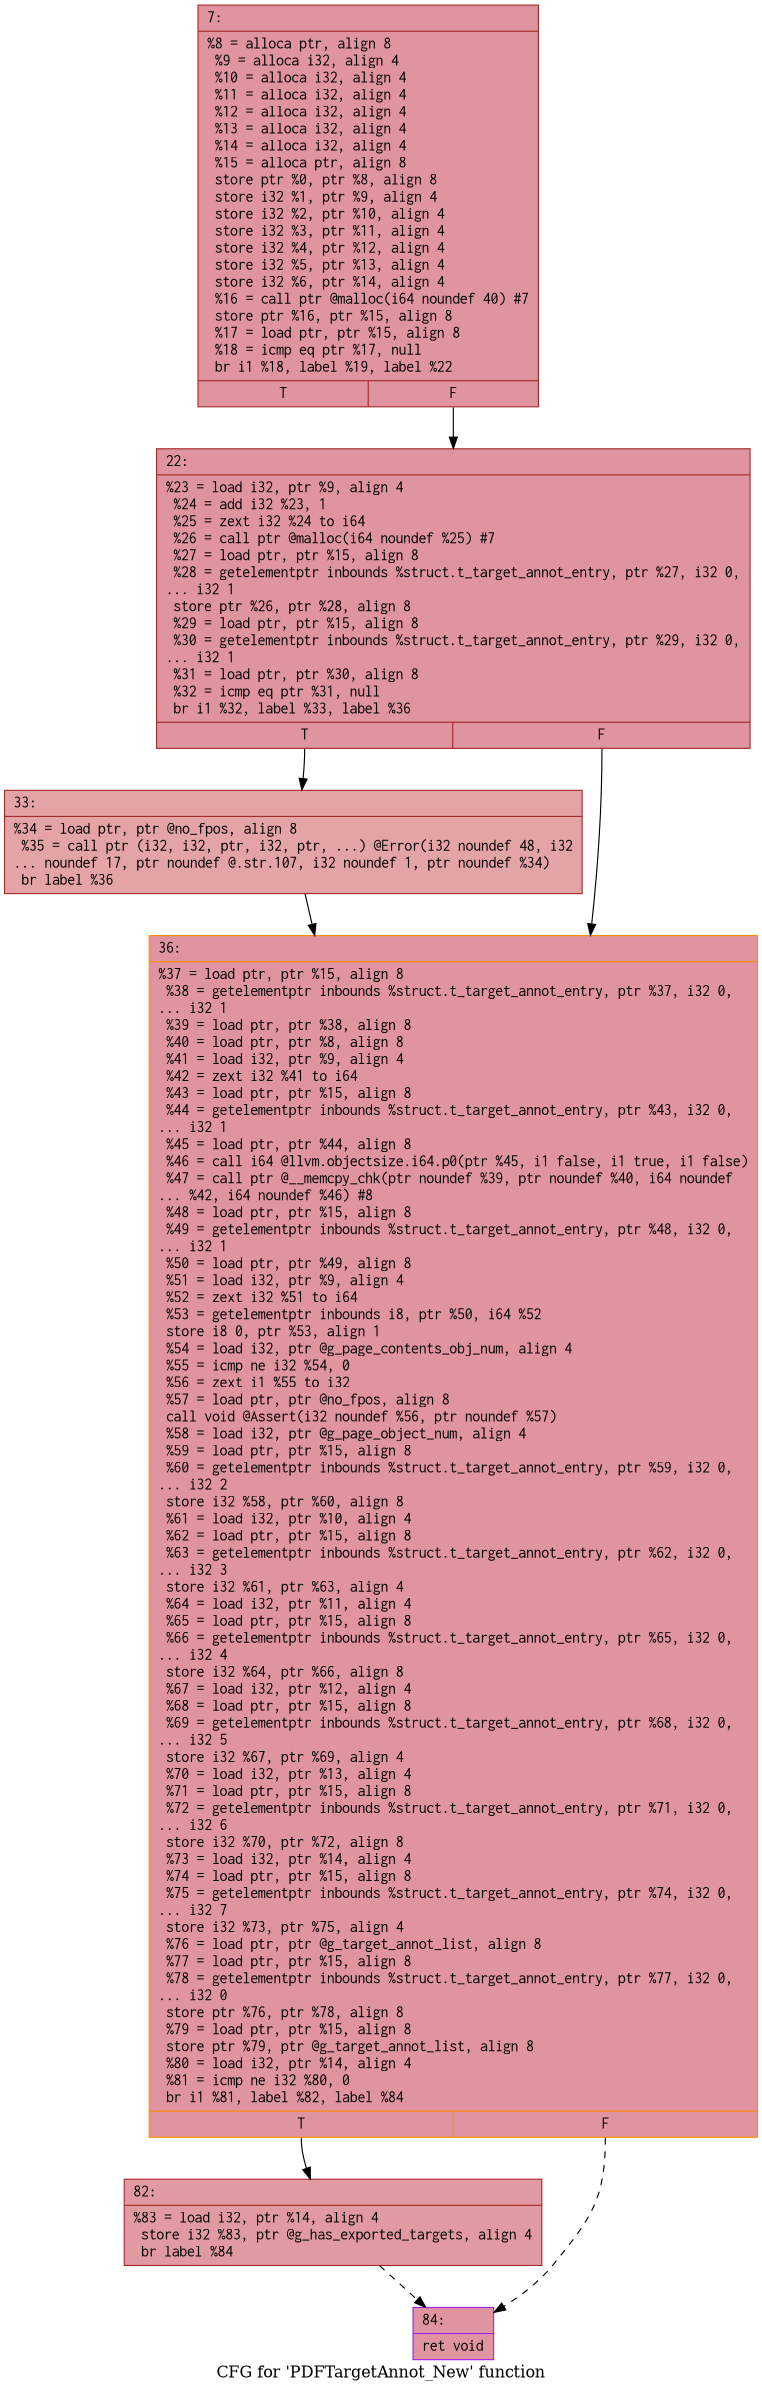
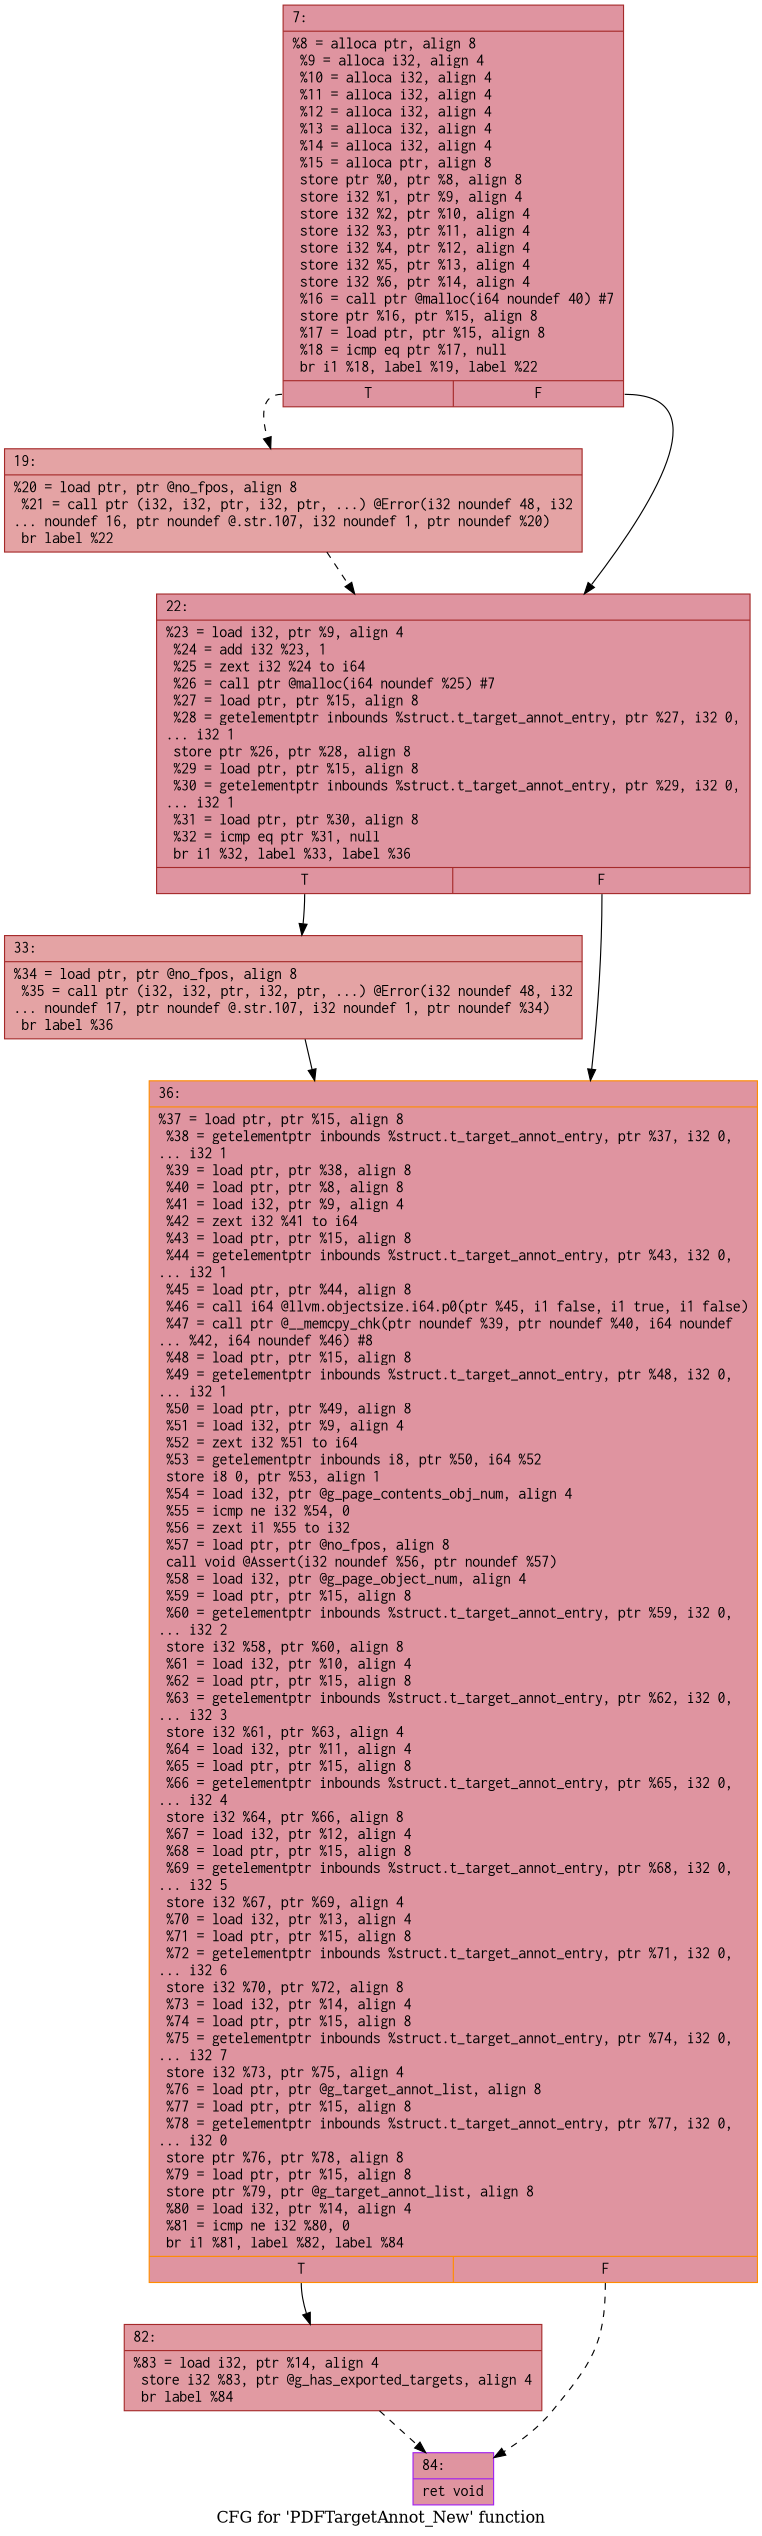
node "19:": added
